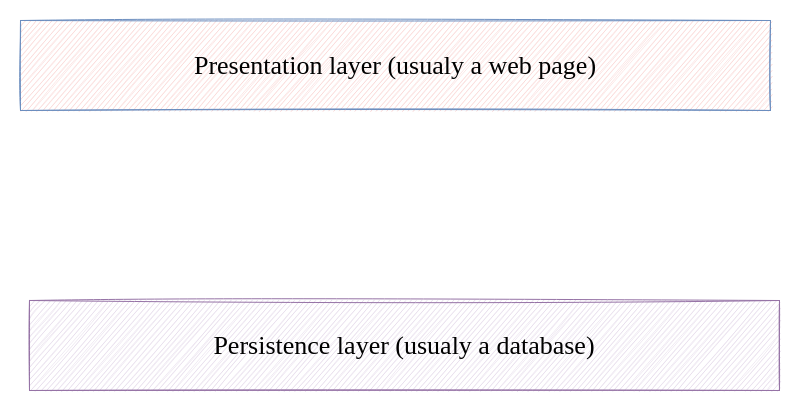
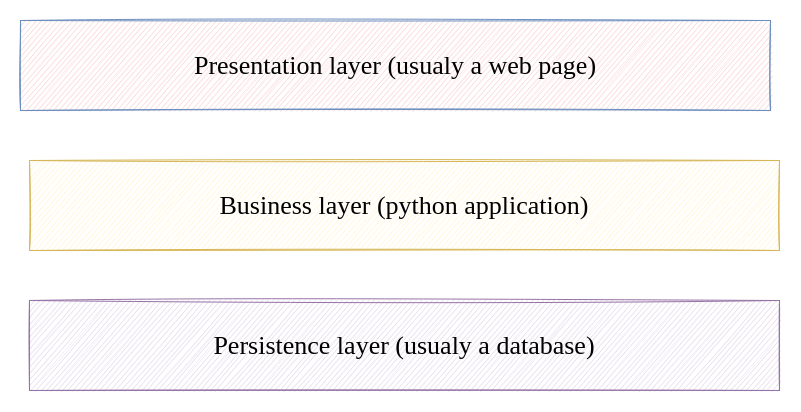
node "Business layer (python application)": added
